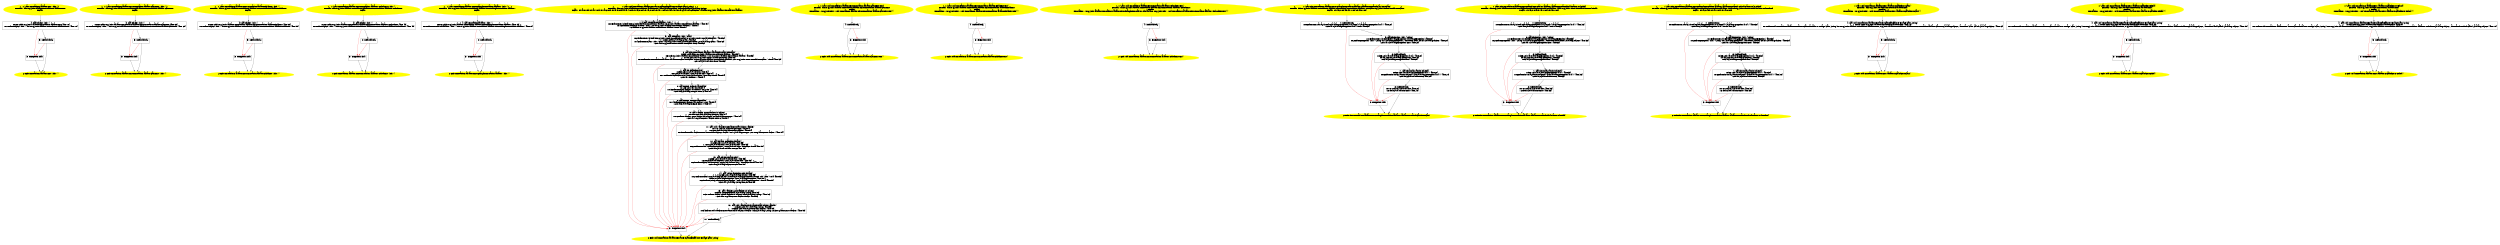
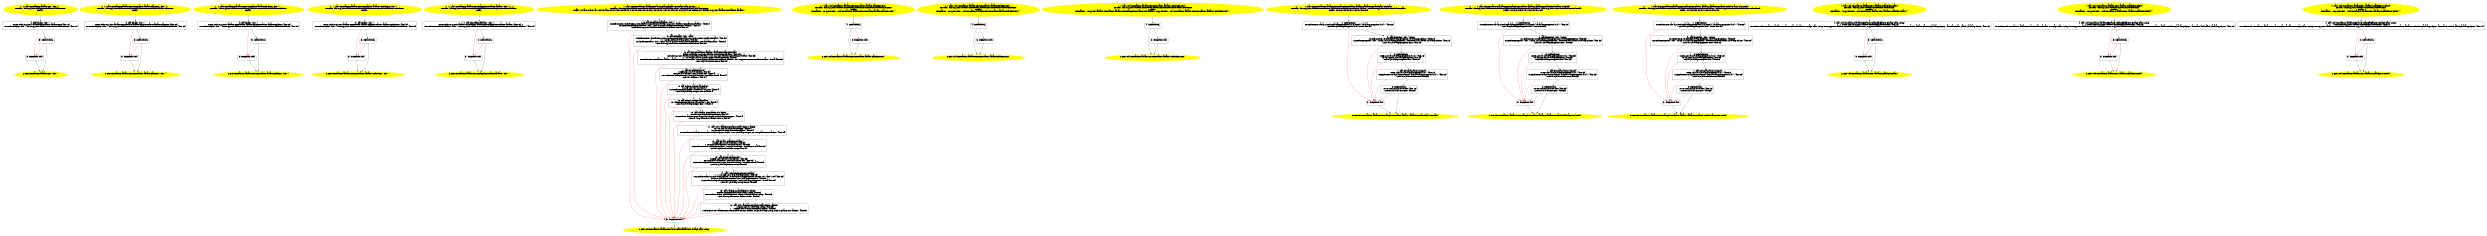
node "17:  method_body": removed
